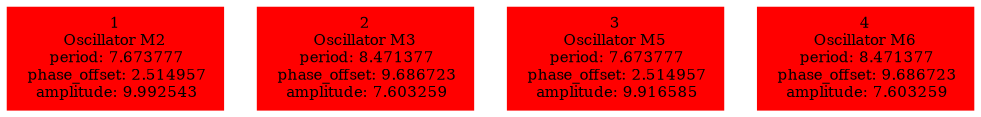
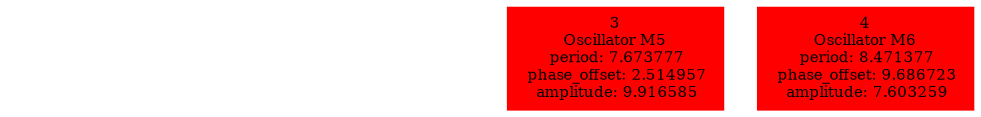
node "1": removed
node "2": removed
